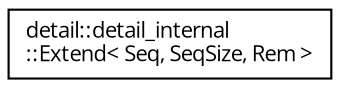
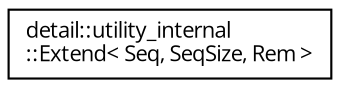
node "detail::detail_internal ::Extend< Seq, SeqSize, Rem >": label "detail::detail_internal ::Extend< Seq, SeqSize, Rem >" -> "detail::utility_internal ::Extend< Seq, SeqSize, Rem >"
